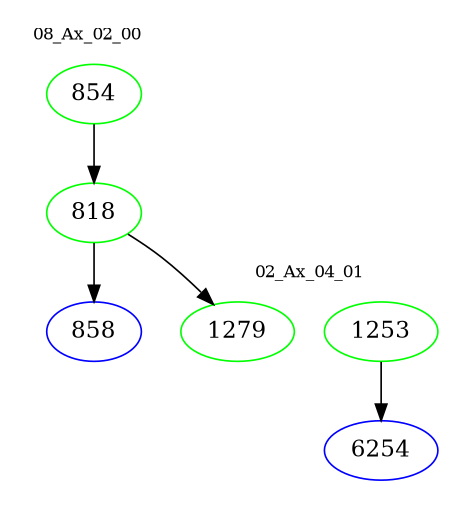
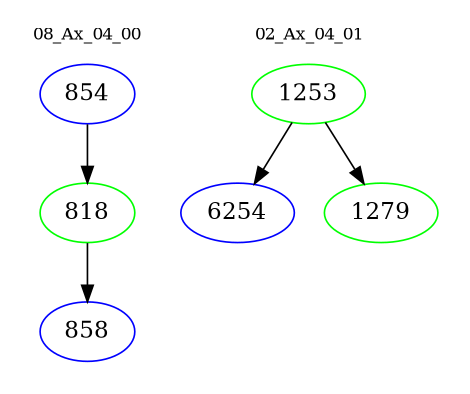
cluster "08_Ax_02_00": label "08_Ax_02_00" -> "08_Ax_04_00"
node "854": color green -> blue
edge "818" -> "1279": now "1253" -> "1279"
